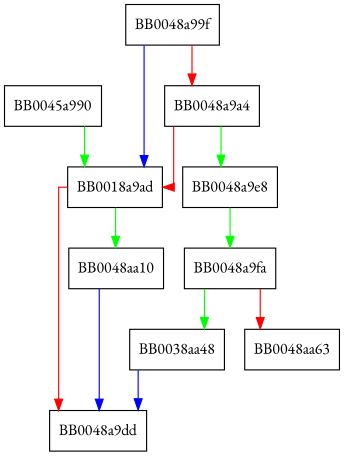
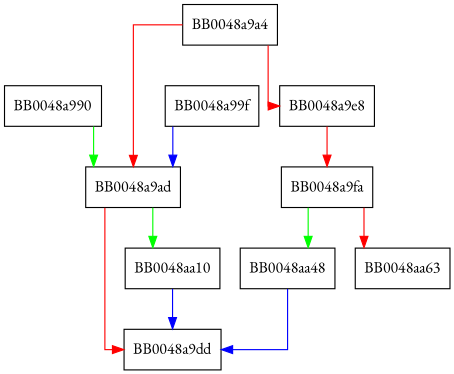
edge "BB0048a99f" -> "BB0048a9a4": removed
node "BB0045a990": label "BB0045a990" -> "BB0048a990"
edge "BB0048a9a4" -> "BB0048a9e8": color green -> red
node "BB0018a9ad": label "BB0018a9ad" -> "BB0048a9ad"
edge "BB0048a9e8" -> "BB0048a9fa": color green -> red
node "BB0038aa48": label "BB0038aa48" -> "BB0048aa48"
